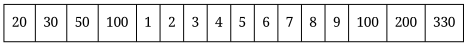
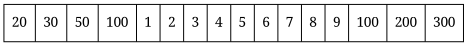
node "20": text "330" -> "300"
